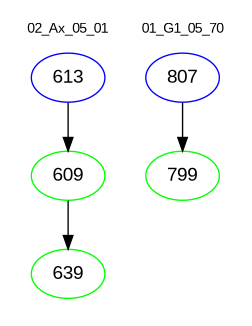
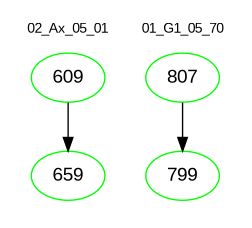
node "613": removed
node "807": color blue -> green
node "639": label "639" -> "659"
